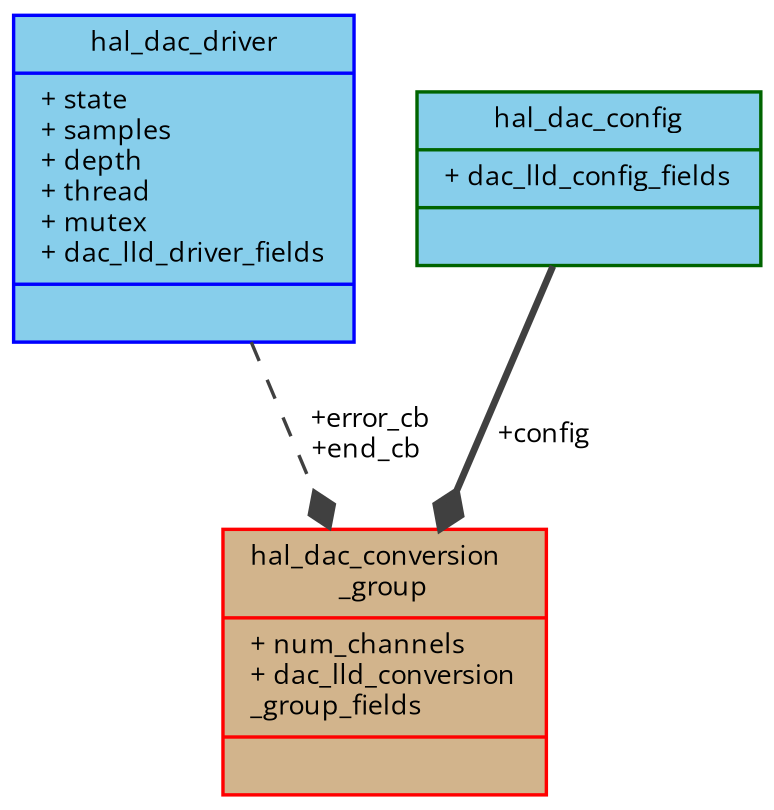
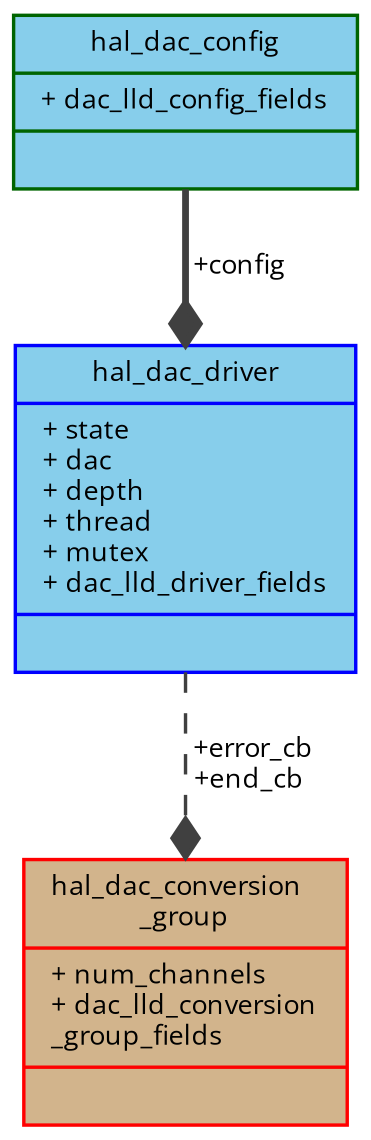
node "hal_dac_driver": text "+ samples" -> "+ dac"
edge "hal_dac_config" -> "hal_dac_conversion": now "hal_dac_config" -> "hal_dac_driver"
